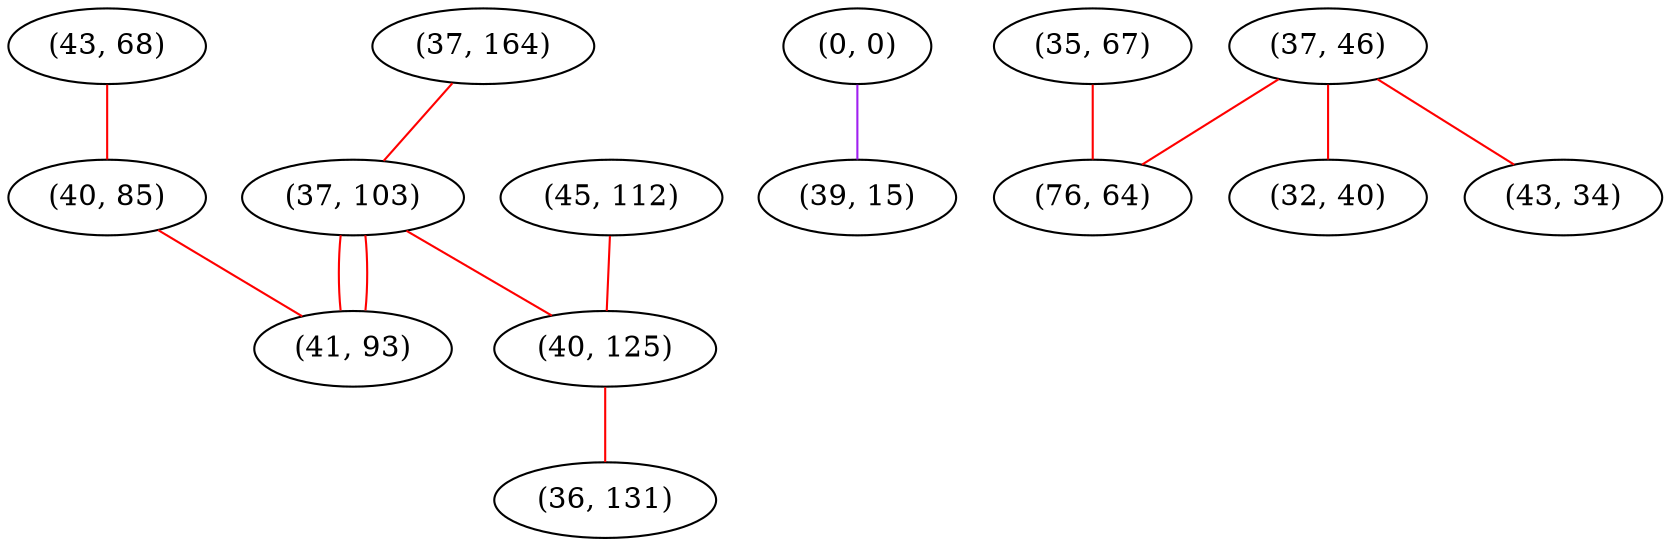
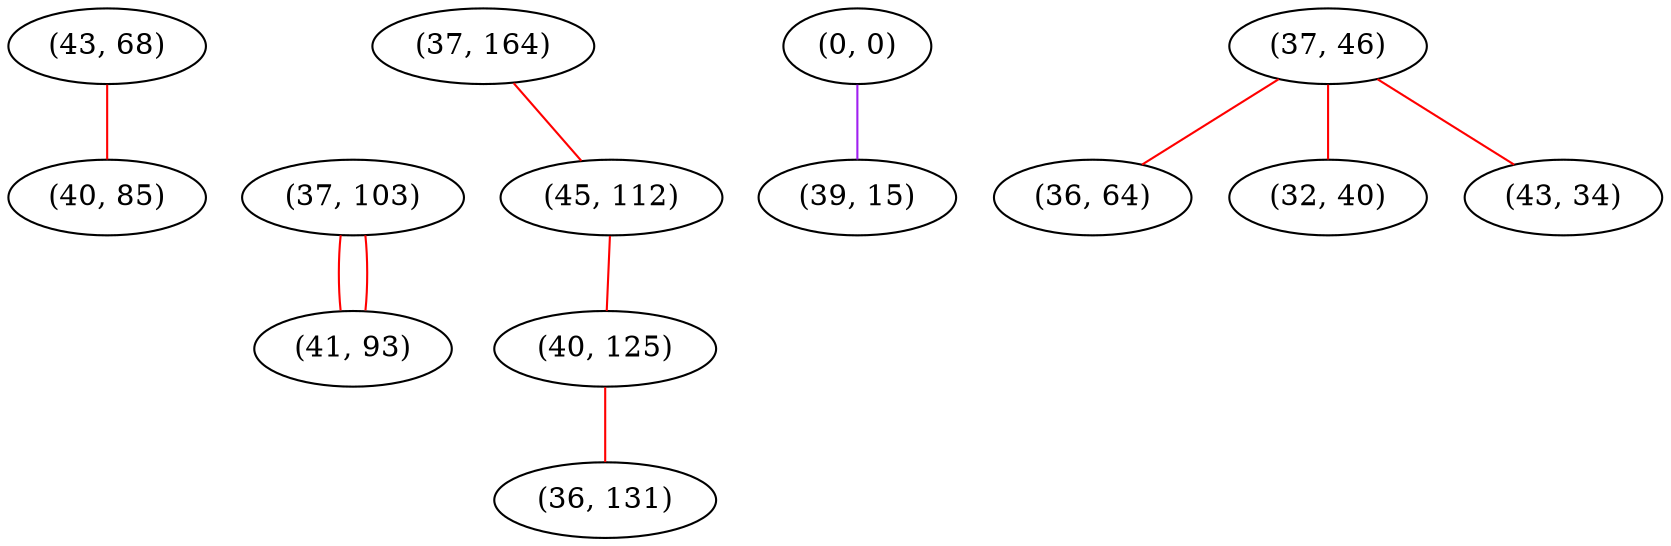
node "(35, 67)": removed
edge "(37, 164)" -- "(37, 103)": now "(37, 164)" -- "(45, 112)"
node "(76, 64)": label "(76, 64)" -> "(36, 64)"
edge "(40, 85)" -- "(41, 93)": removed
edge "(37, 103)" -- "(40, 125)": removed
